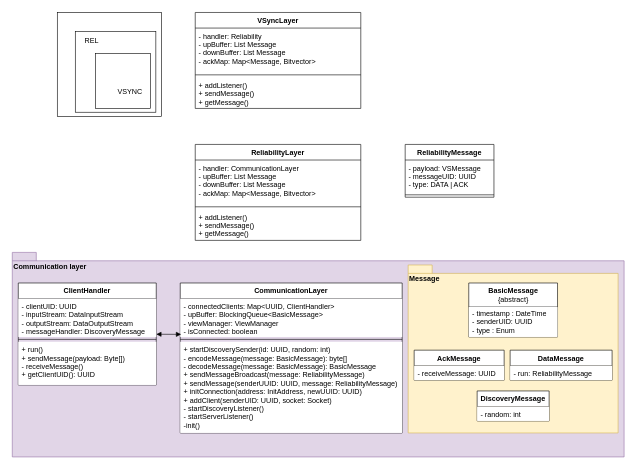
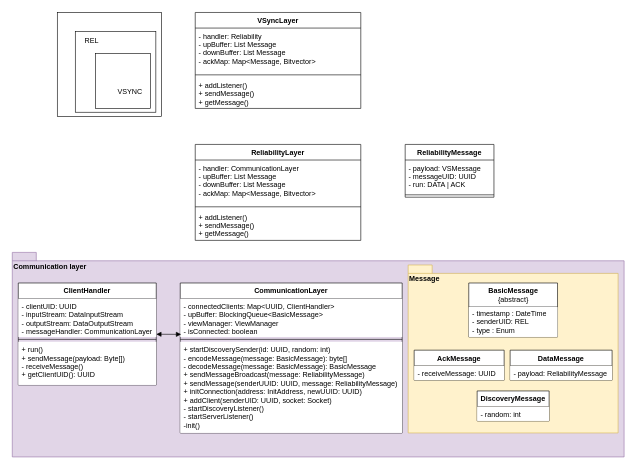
node "- payload: VSMessage - messageUID: UUID - type: DATA | ACK": label "- payload: VSMessage - messageUID: UUID - type: DATA | ACK" -> "- payload: VSMessage - messageUID: UUID - run: DATA | ACK"
node "- clientUID: UUID - inputStream: DataInputStream - outputStream: DataOutputStream - messageHandler: DiscoveryMessage": label "- clientUID: UUID - inputStream: DataInputStream - outputStream: DataOutputStream - messageHandler: DiscoveryMessage" -> "- clientUID: UUID - inputStream: DataInputStream - outputStream: DataOutputStream - messageHandler: CommunicationLayer"
node "- timestamp : DateTime - senderUID: UUID - type : Enum": label "- timestamp : DateTime - senderUID: UUID - type : Enum" -> "- timestamp : DateTime - senderUID: REL - type : Enum"
node "- run: ReliabilityMessage": label "- run: ReliabilityMessage" -> "- payload: ReliabilityMessage"
